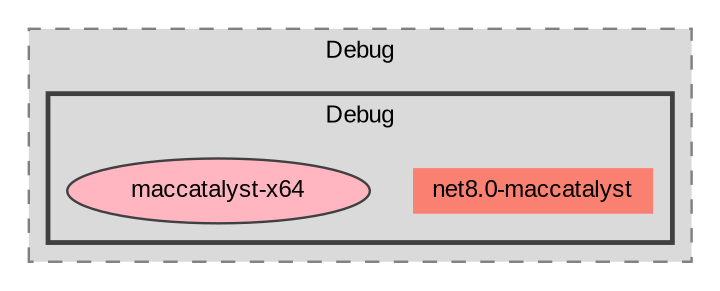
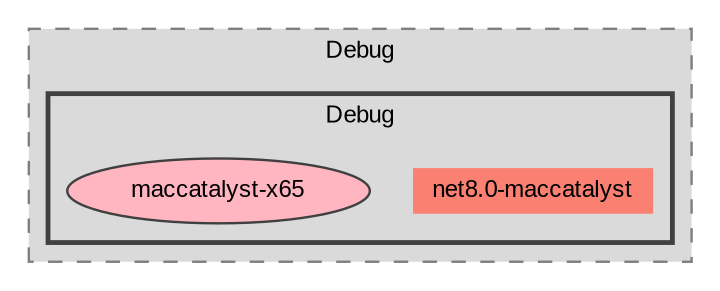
node "maccatalyst-x64": label "maccatalyst-x64" -> "maccatalyst-x65"
